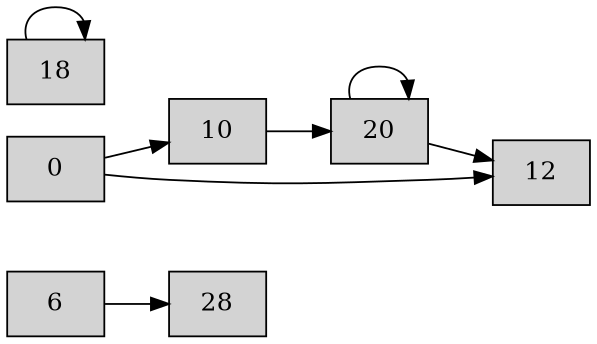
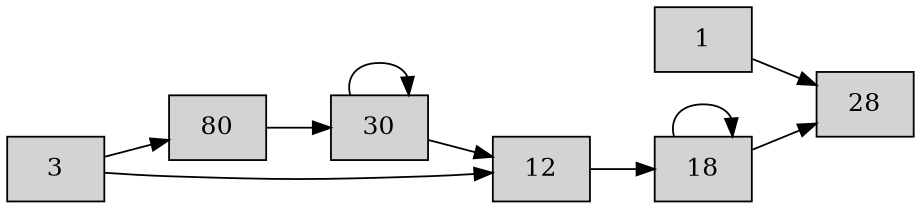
node "10": label "10" -> "80"
node "20": label "20" -> "30"
edge "18" -> "28": added
node "0": label "0" -> "3"
edge "12" -> "18": added
node "6": label "6" -> "1"
